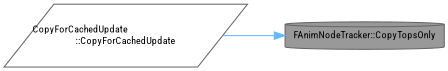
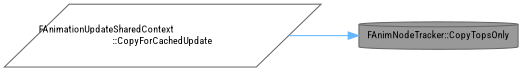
node "CopyForCachedUpdate ::CopyForCachedUpdate": label "CopyForCachedUpdate ::CopyForCachedUpdate" -> "FAnimationUpdateSharedContext ::CopyForCachedUpdate"
